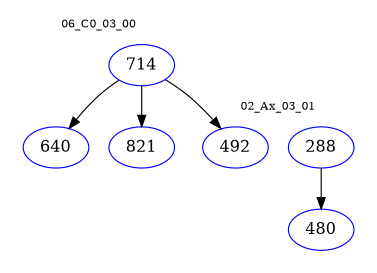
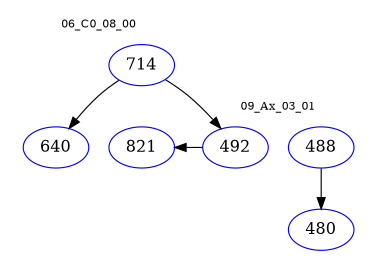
cluster "06_C0_03_00": label "06_C0_03_00" -> "06_C0_08_00"
edge "714" -> "821": now "492" -> "821"
cluster "02_Ax_03_01": label "02_Ax_03_01" -> "09_Ax_03_01"
node "288": label "288" -> "488"
